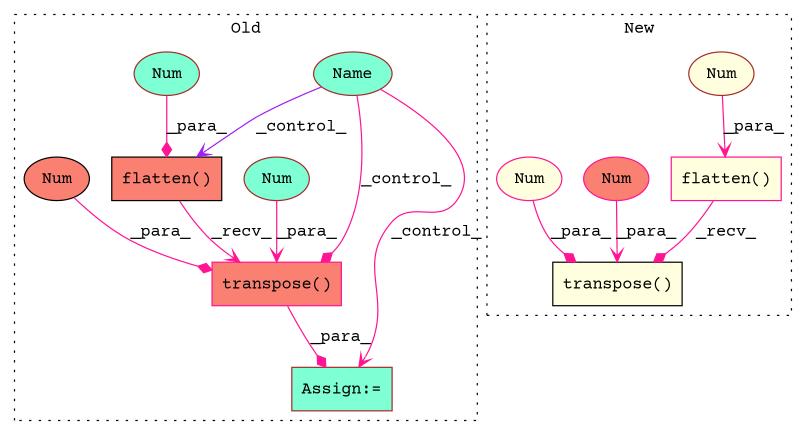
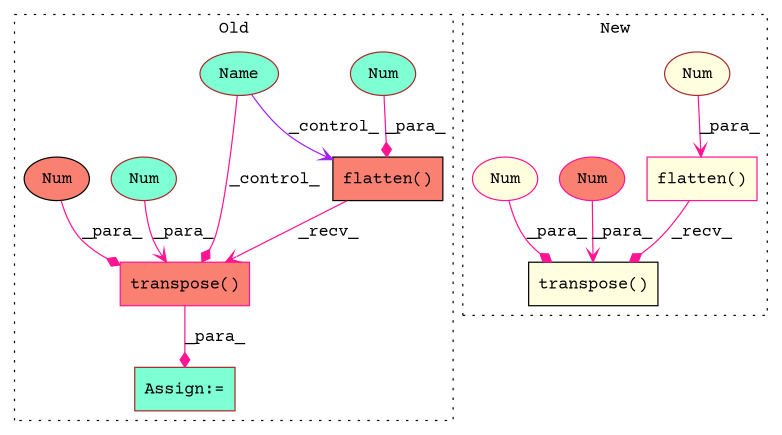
edge "Name" -> "Assign:=": removed, label "_control_"
